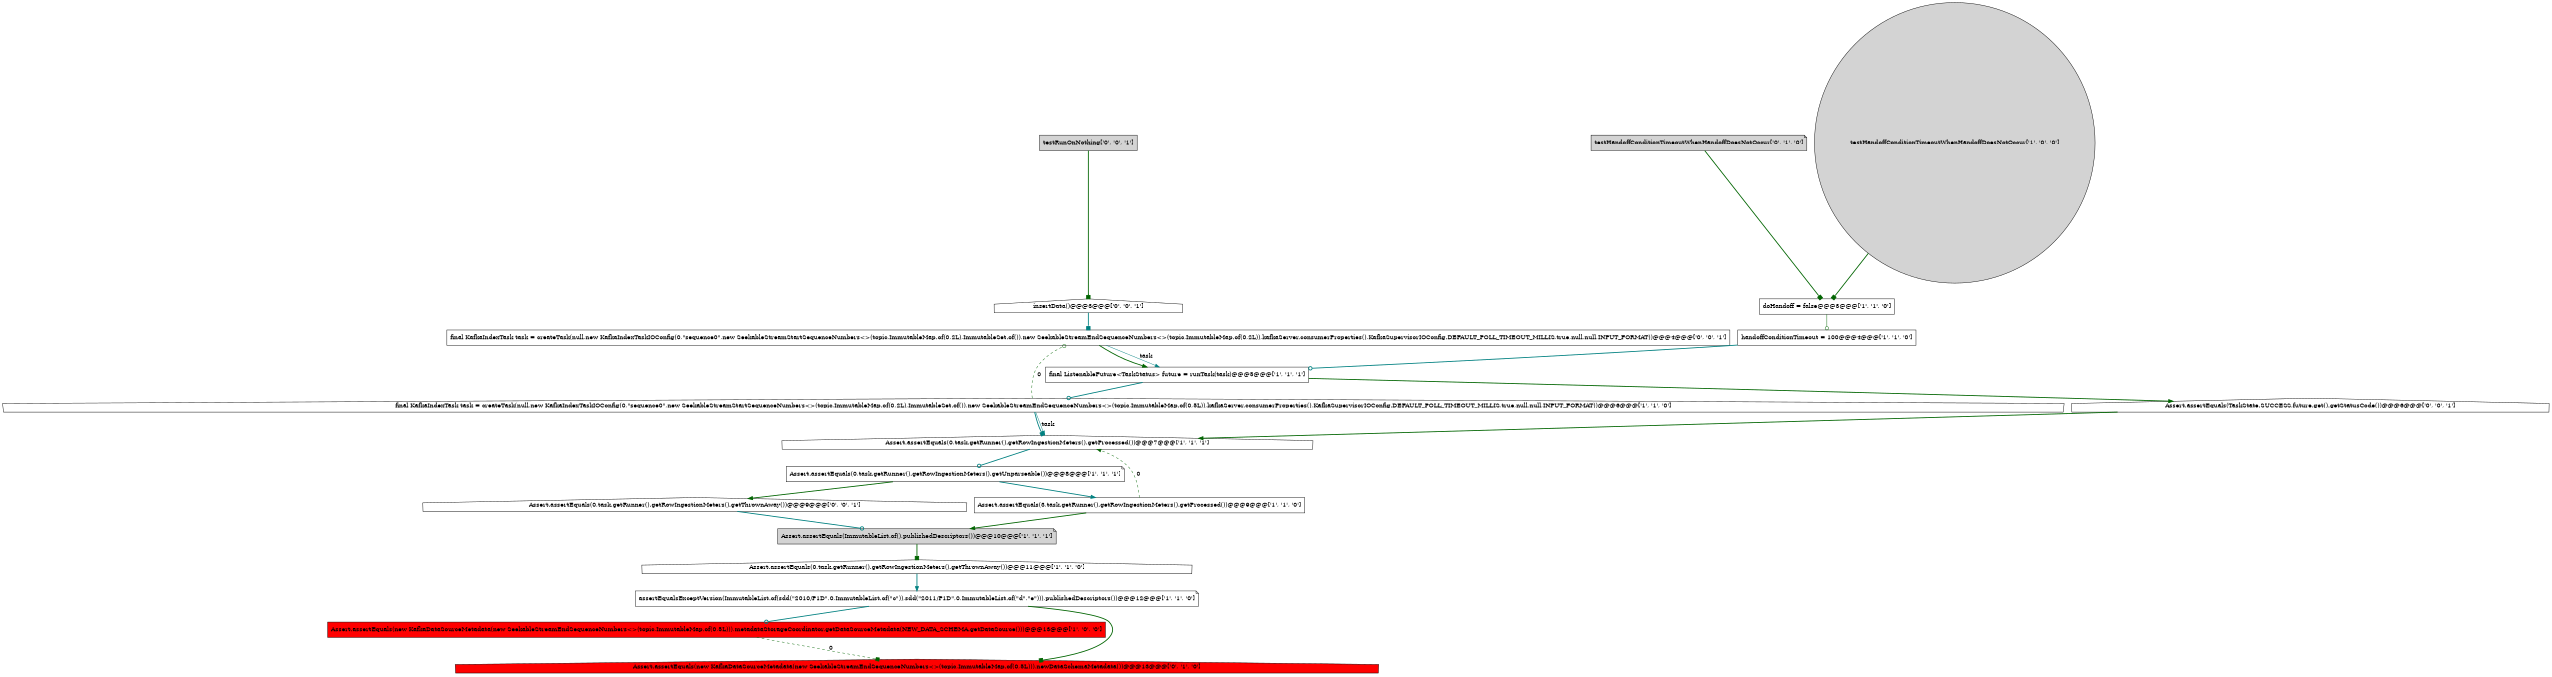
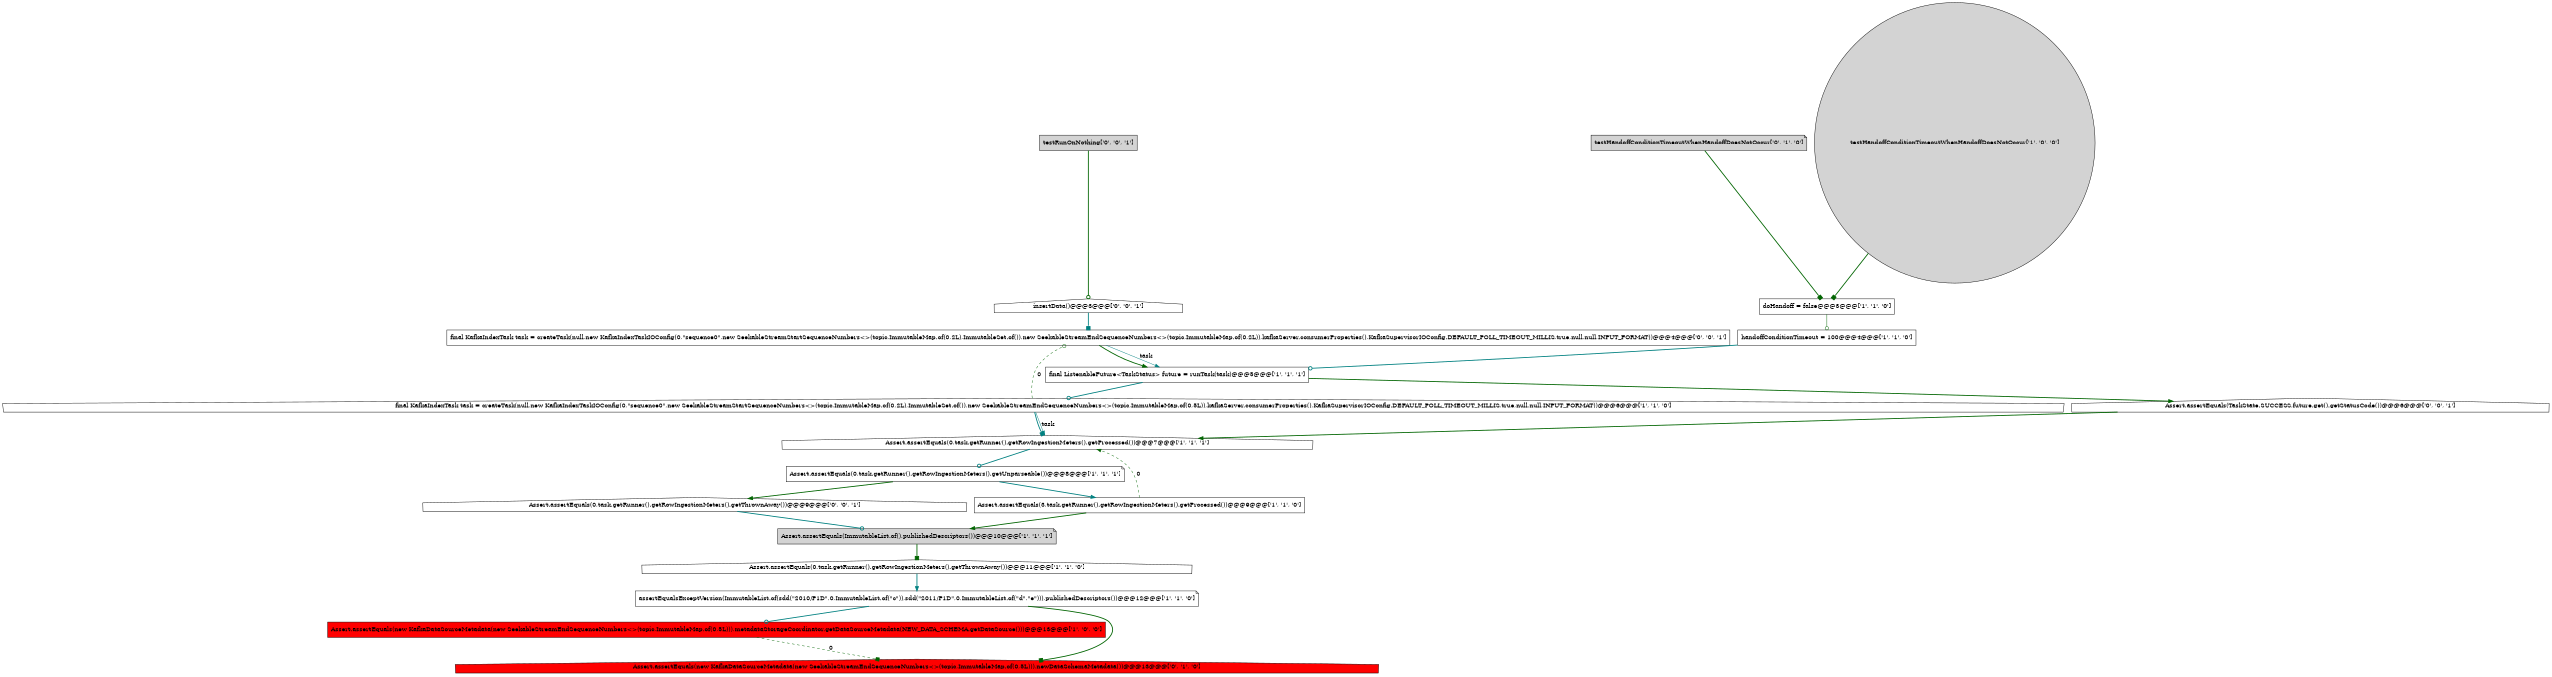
edge "testRunOnNothing['0', '0', '1']" -> "insertData()@@@3@@@['0', '0', '1']": arrowhead box -> odot
